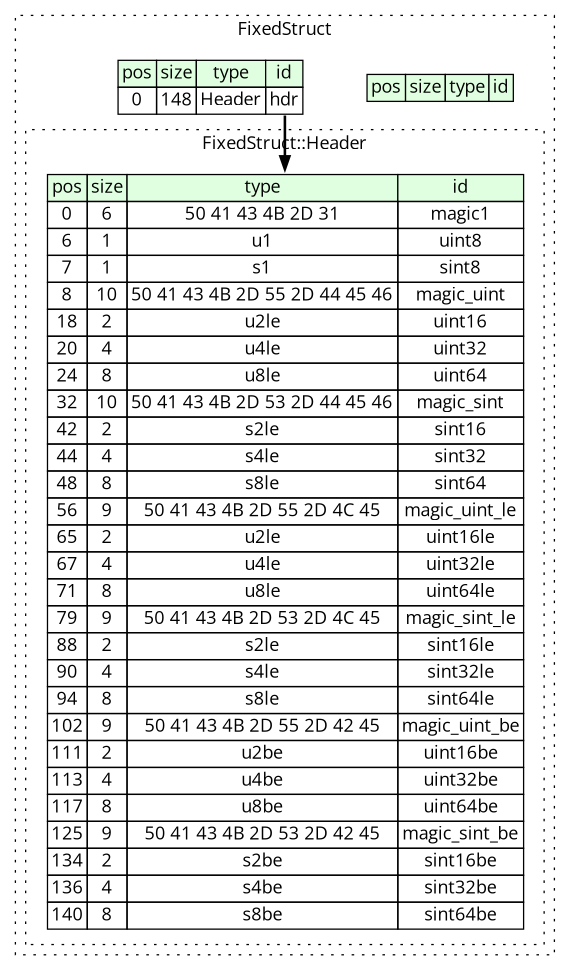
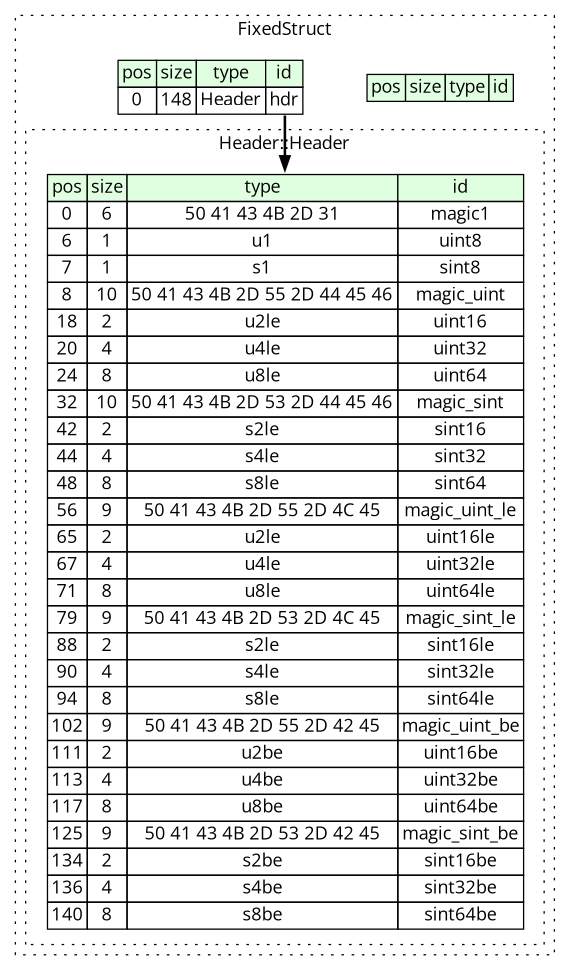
cluster "FixedStruct::Header": label "FixedStruct::Header" -> "Header::Header"
